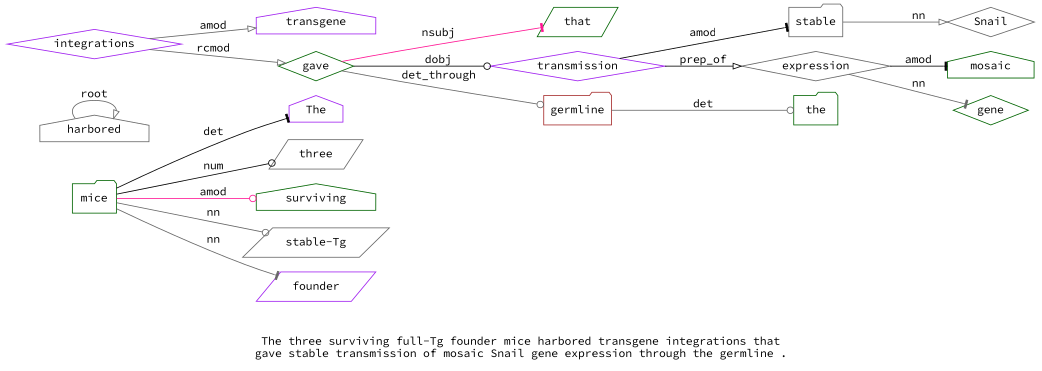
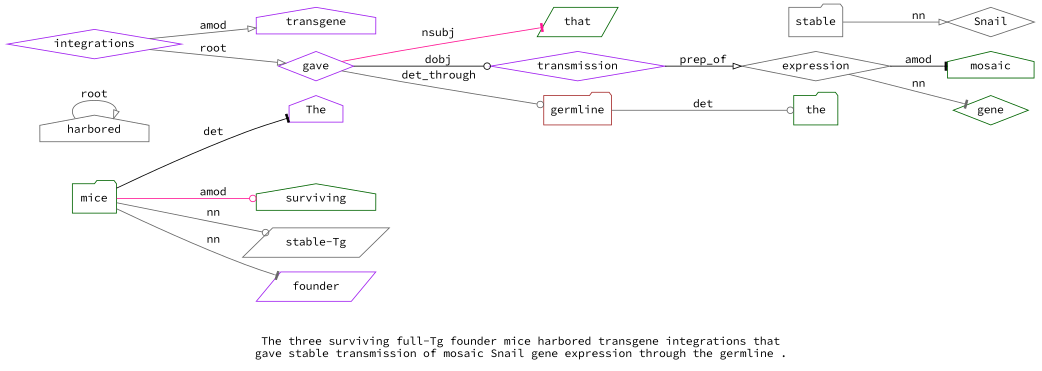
edge "transmission" -> "stable": removed, label "amod"
edge "integrations" -> "gave": label "rcmod" -> "root"
node "gave": color darkgreen -> purple
node "three": removed
